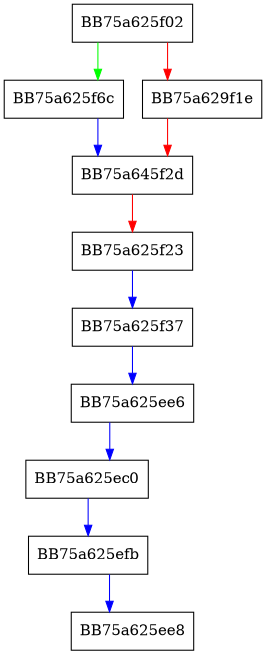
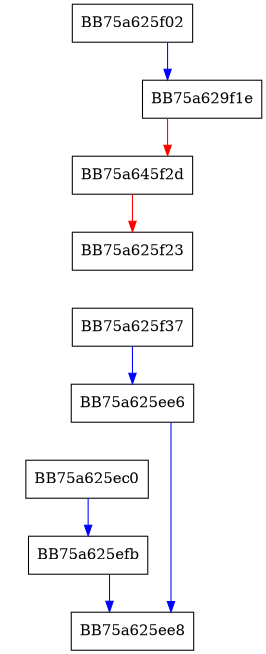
edge "BB75a625f02" -> "BB75a629f1e": color red -> blue
node "BB75a625f6c": removed
edge "BB75a625f23" -> "BB75a625f37": removed
edge "BB75a625ee6" -> "BB75a625ec0": now "BB75a625ee6" -> "BB75a625ee8"
